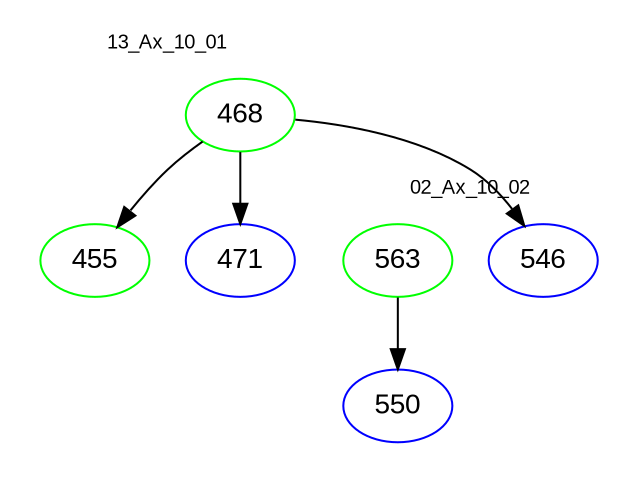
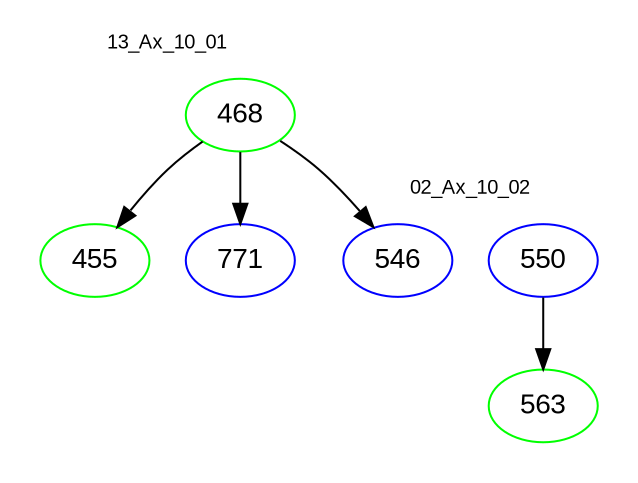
node "471": label "471" -> "771"
edge "563" -> "550": reversed
